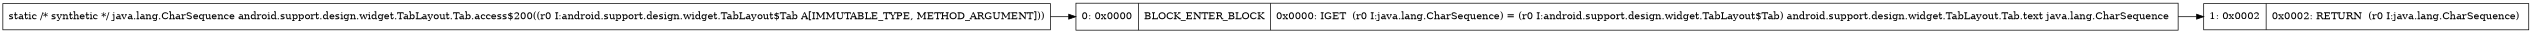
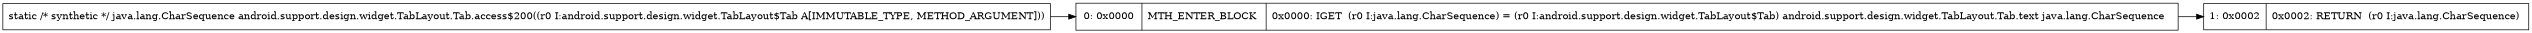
node "0: 0x0000": text "BLOCK_ENTER_BLOCK" -> "MTH_ENTER_BLOCK"
